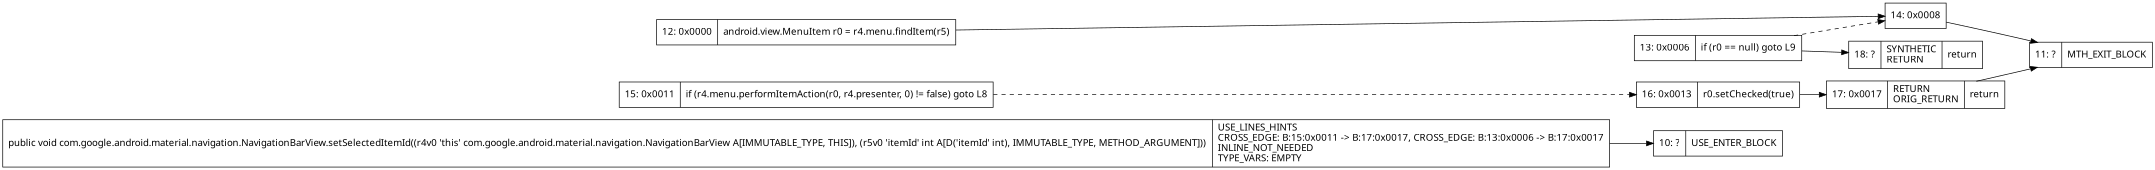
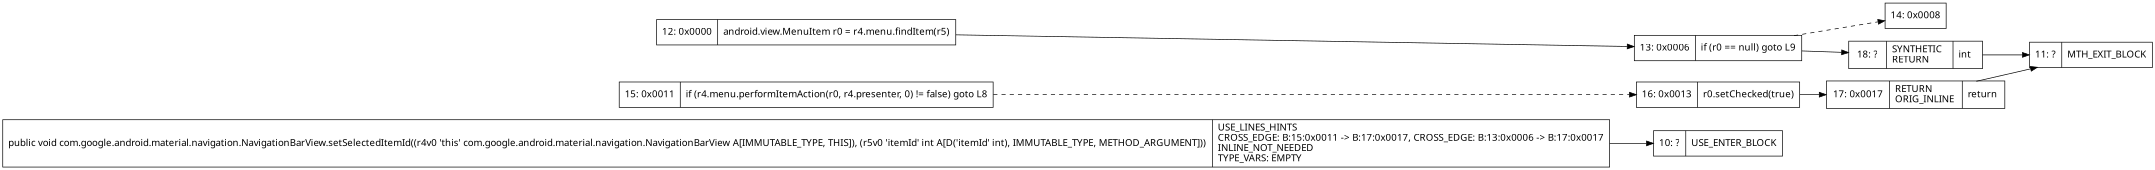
edge "12: 0x0000" -> "14: 0x0008": now "12: 0x0000" -> "13: 0x0006"
edge "14: 0x0008" -> "11: ?": now "18: ?" -> "11: ?"
node "18: ?": text "return" -> "int"
node "17: 0x0017": text "ORIG_RETURN" -> "ORIG_INLINE"
